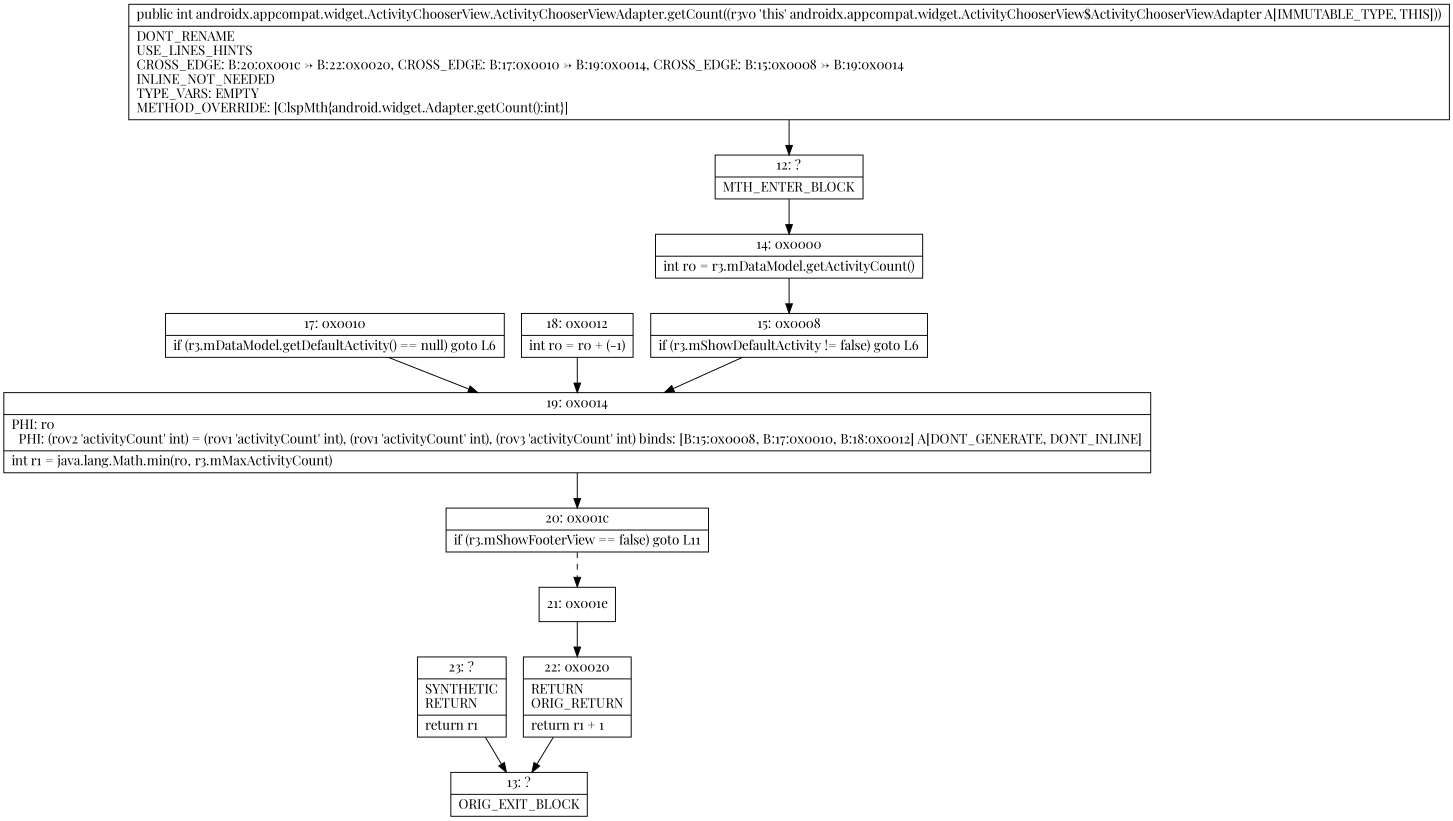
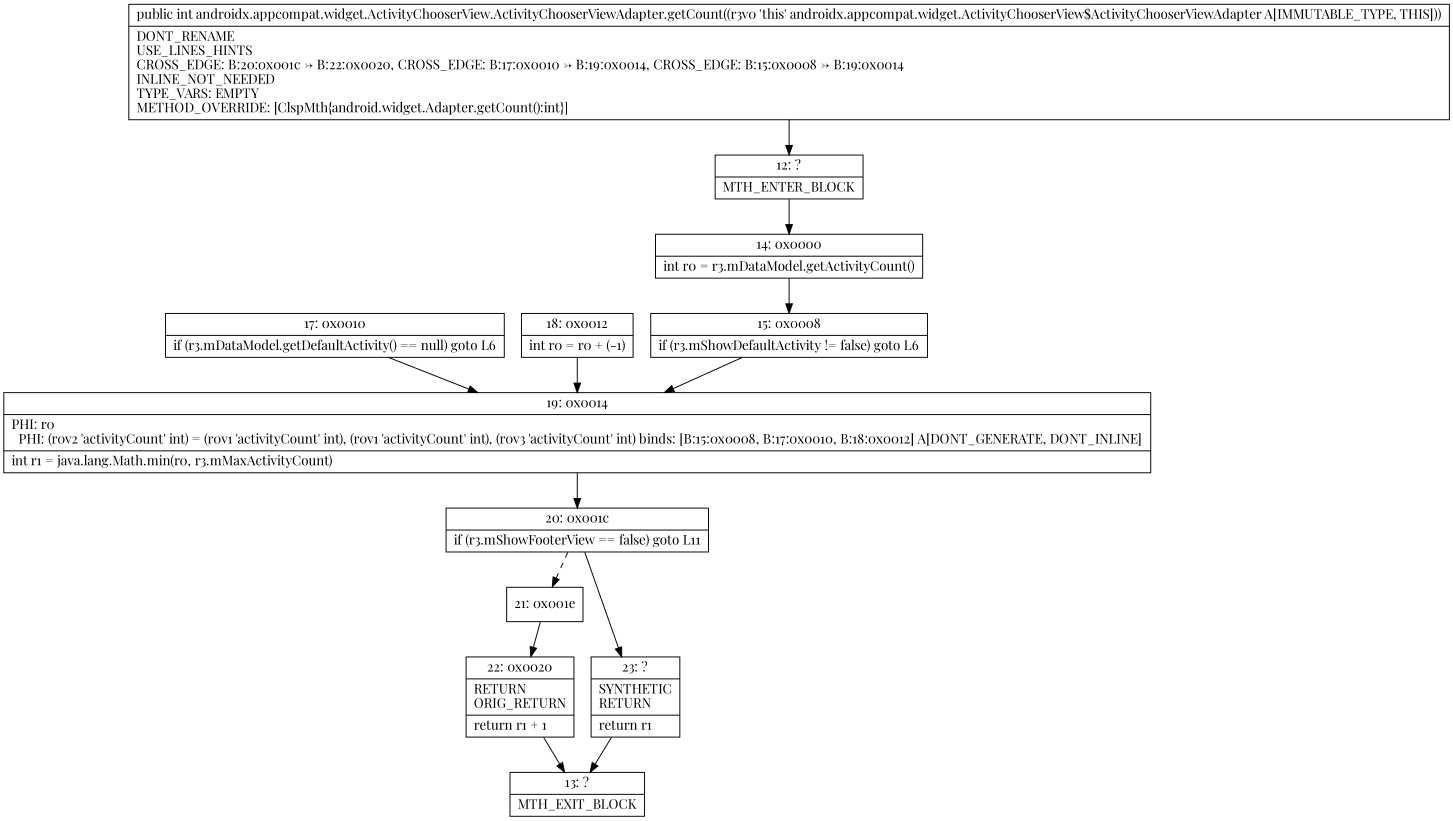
edge "20: 0x001c" -> "23: ?": added
node "13: ?": text "ORIG_EXIT_BLOCK" -> "MTH_EXIT_BLOCK"
